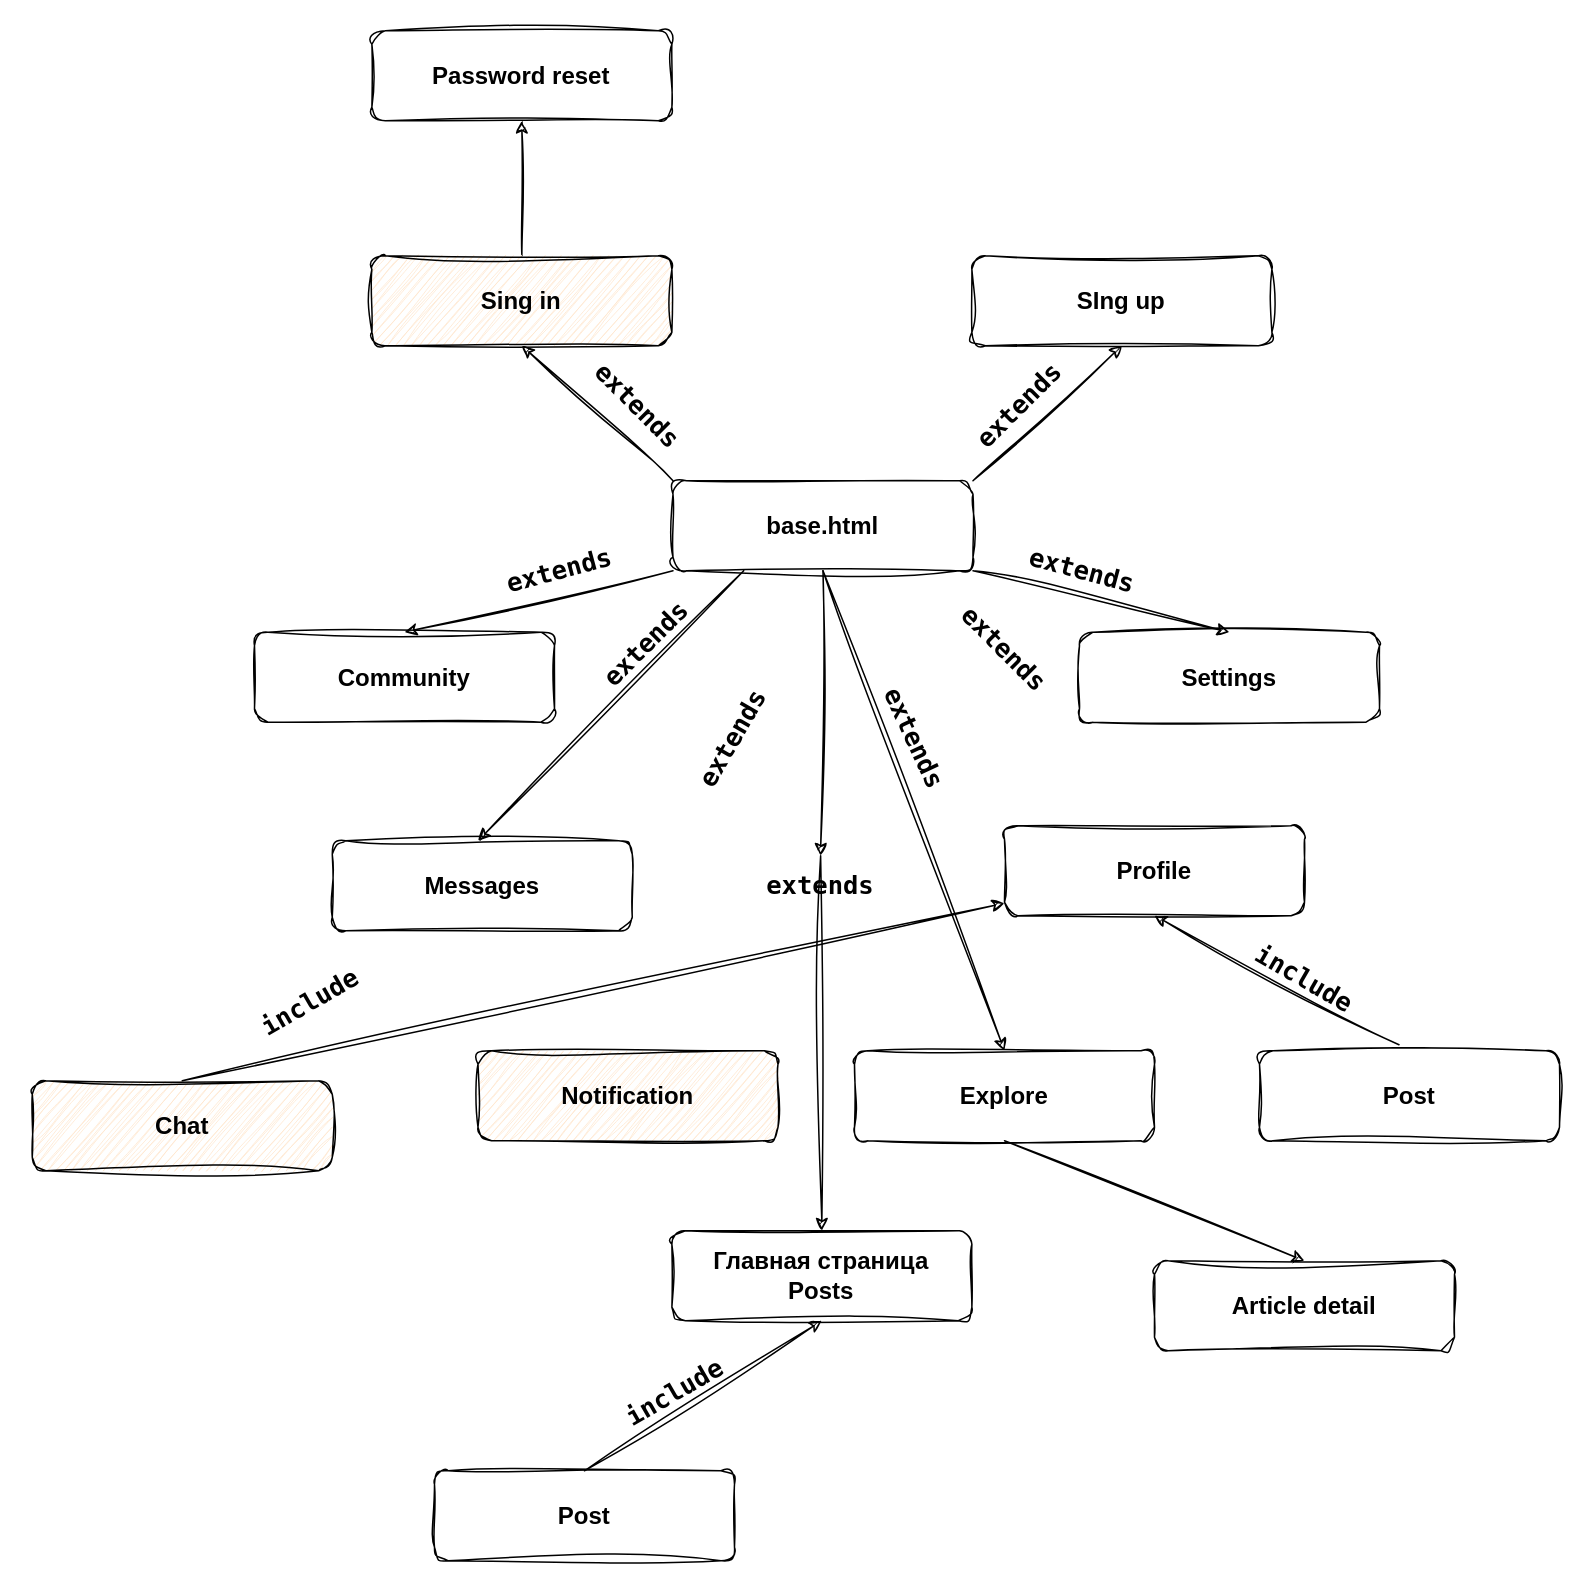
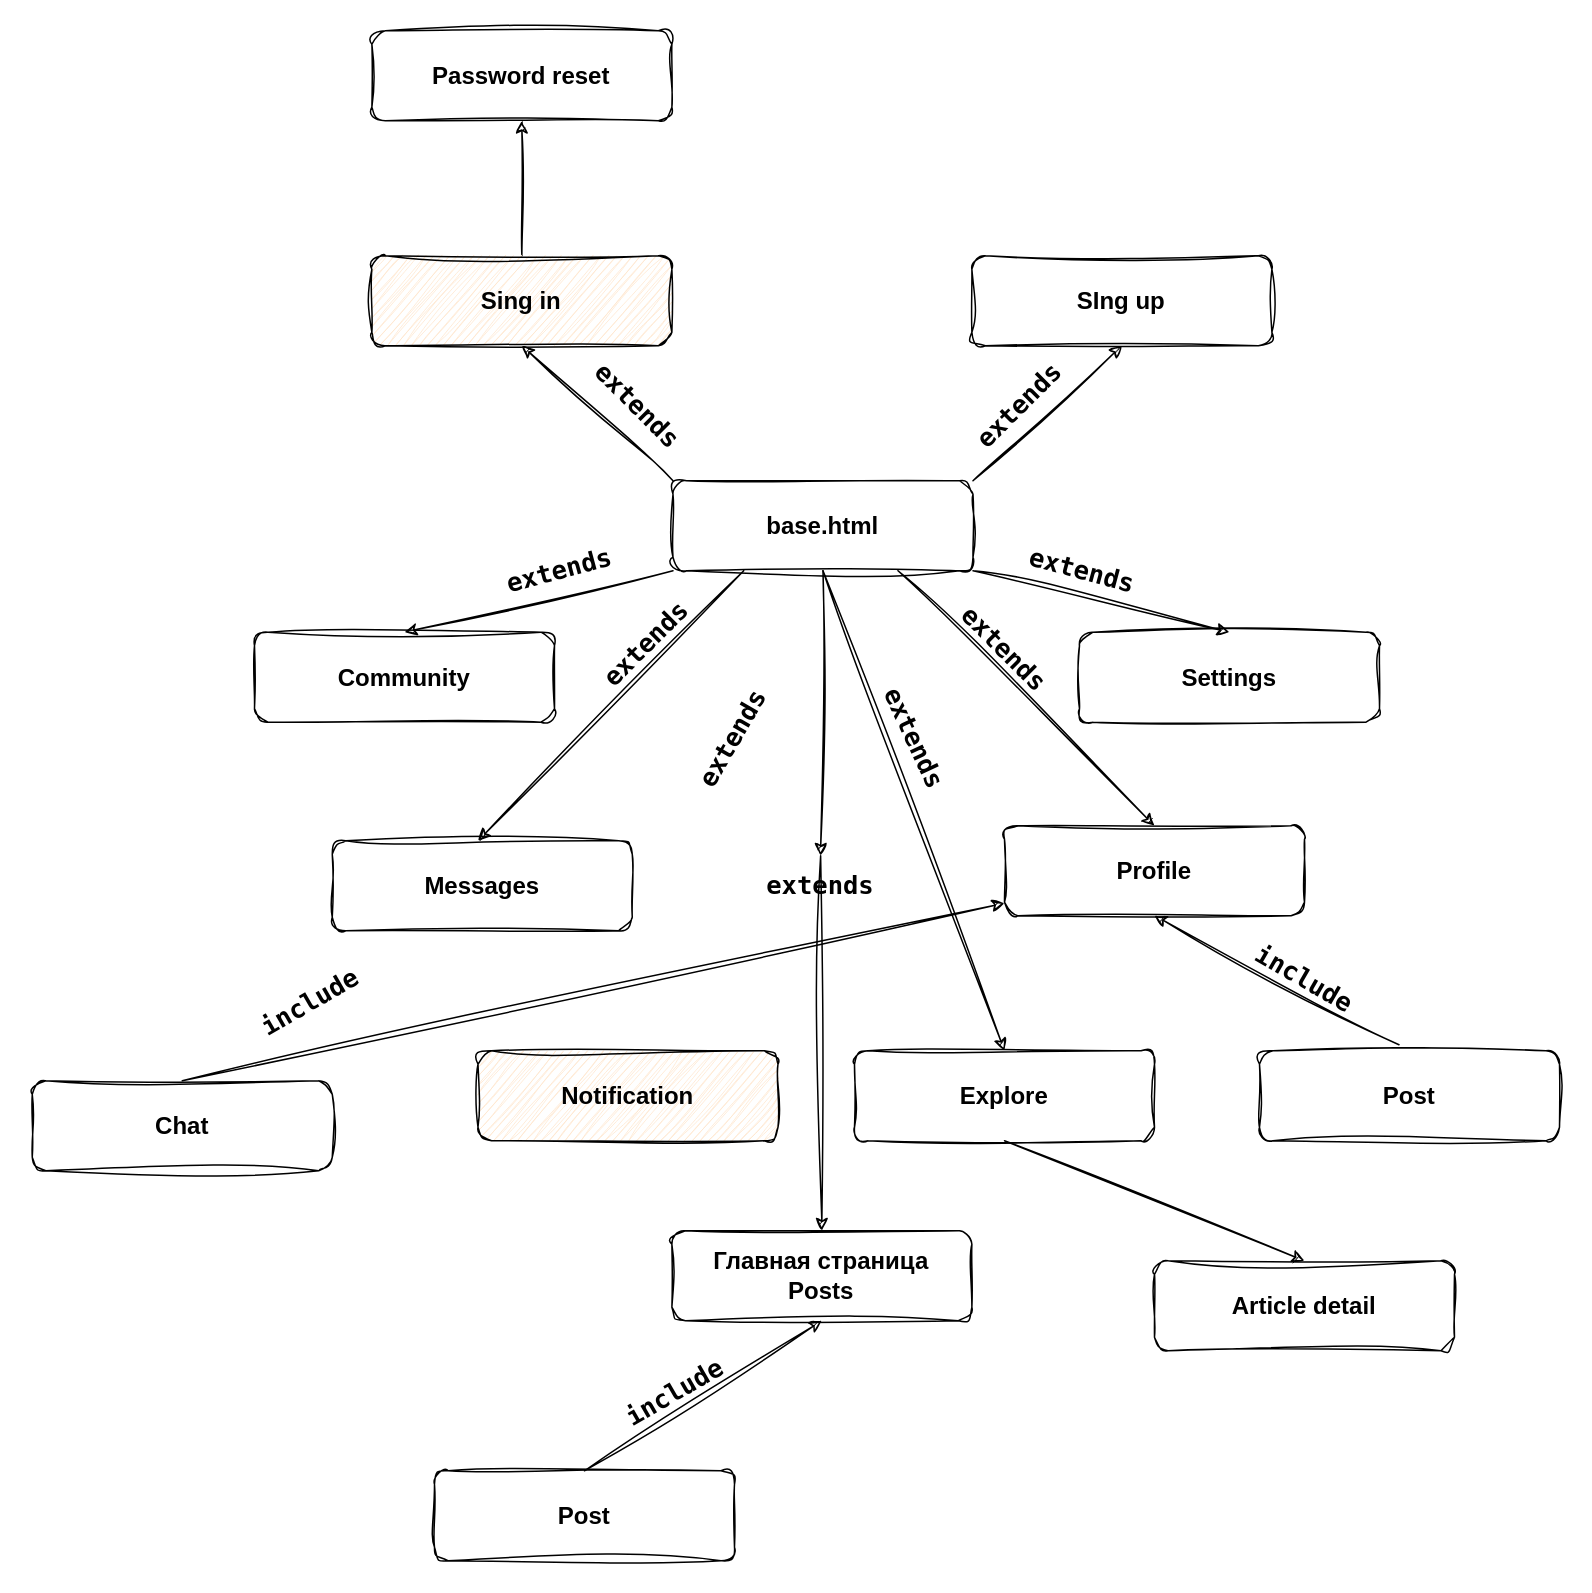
edge "base.html" -> "Profile": added
node "Chat": fillcolor #ffe6cc -> #ffffff
